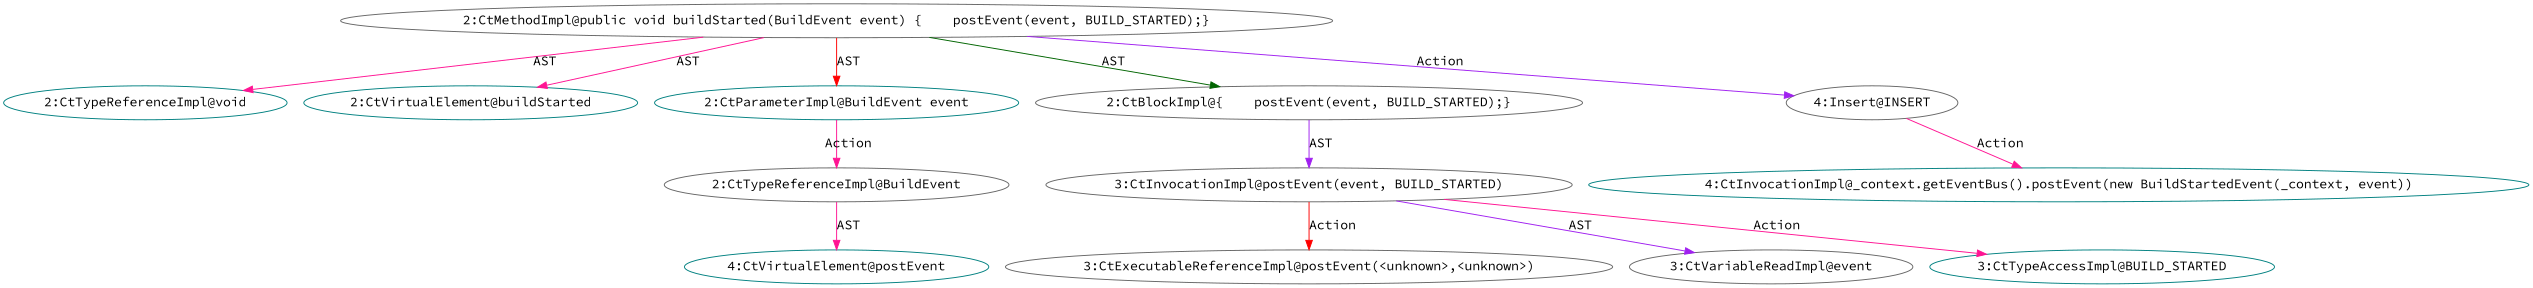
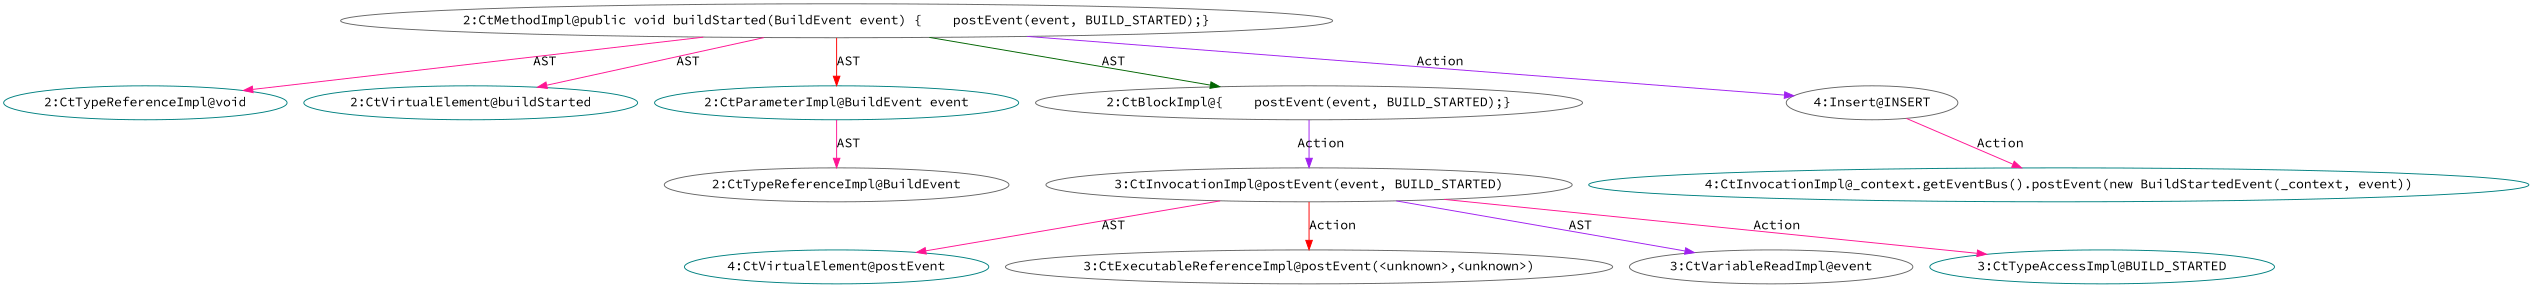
edge "2:CtParameterImpl@BuildEvent event" -> "2:CtTypeReferenceImpl@BuildEvent": label "Action" -> "AST"
edge "2:CtBlockImpl@{    postEvent(event, BUILD_STARTED);}" -> "3:CtInvocationImpl@postEvent(event, BUILD_STARTED)": label "AST" -> "Action"
edge "2:CtTypeReferenceImpl@BuildEvent" -> "4:CtVirtualElement@postEvent": now "3:CtInvocationImpl@postEvent(event, BUILD_STARTED)" -> "4:CtVirtualElement@postEvent"
